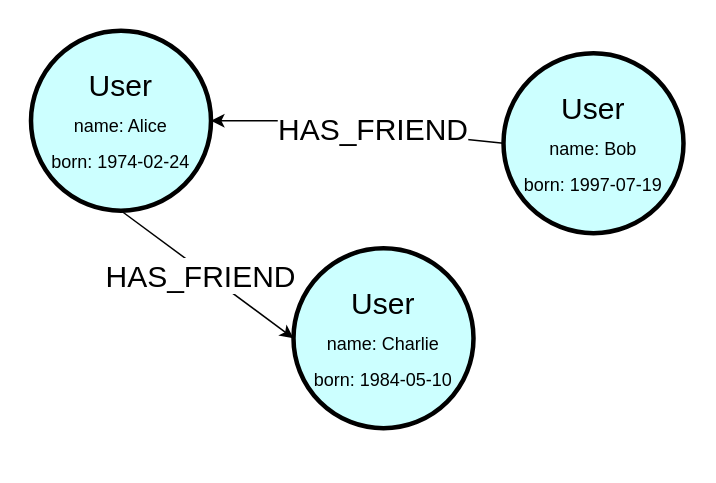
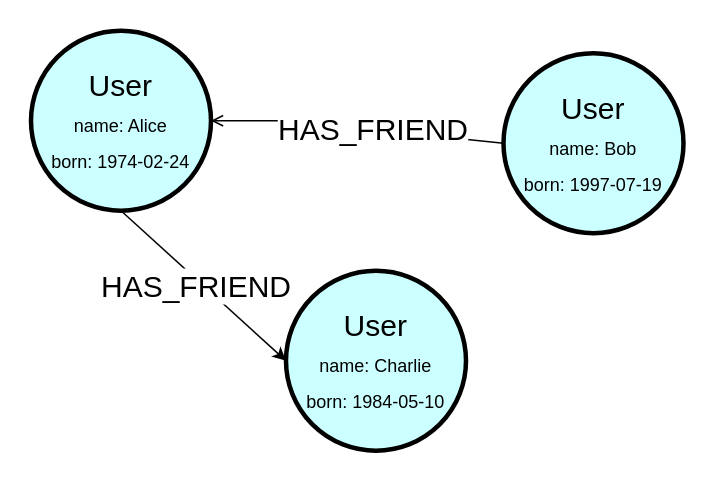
edge "User name: Bob born: 1997-07-19" -> "User name: Alice born: 1974-02-24": arrowhead classic -> open
node "User name: Charlie born: 1984-05-10": moved (383, 338) -> (376, 361)
